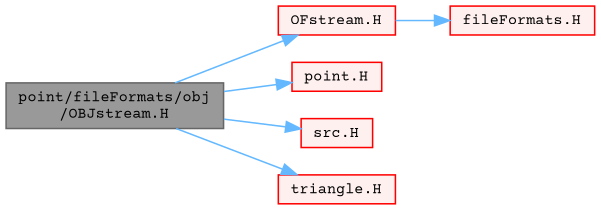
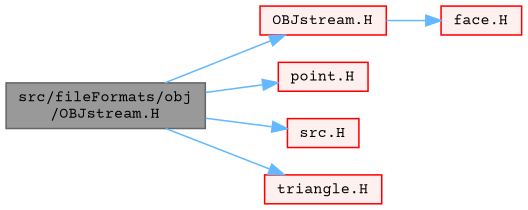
node "OFstream.H": label "OFstream.H" -> "OBJstream.H"
node "fileFormats.H": label "fileFormats.H" -> "face.H"
node "point/fileFormats/obj /OBJstream.H": label "point/fileFormats/obj /OBJstream.H" -> "src/fileFormats/obj /OBJstream.H"
